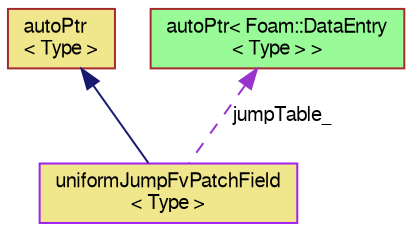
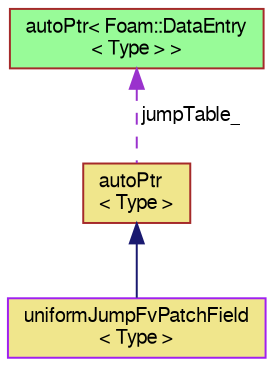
edge "uniformJumpFvPatchField < Type >" -> "autoPtr< Foam::DataEntry < Type > >": now "autoPtr < Type >" -> "autoPtr< Foam::DataEntry < Type > >"
